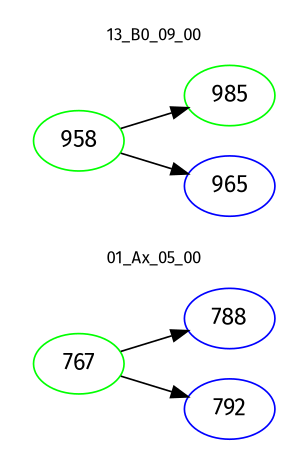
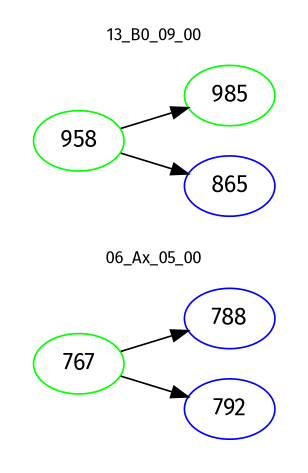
node "965": label "965" -> "865"
cluster "01_Ax_05_00": label "01_Ax_05_00" -> "06_Ax_05_00"
